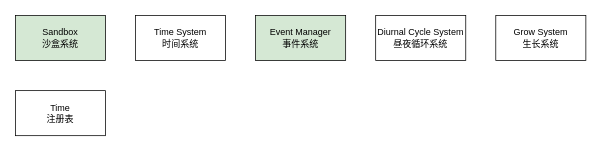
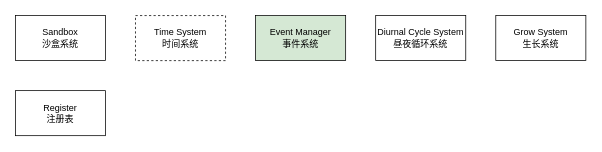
node "Sandbox 沙盒系统": fillcolor #d5e8d4 -> #ffffff
node "Time System 时间系统": style solid -> dashed
node "Time 注册表": label "Time 注册表" -> "Register 注册表"
